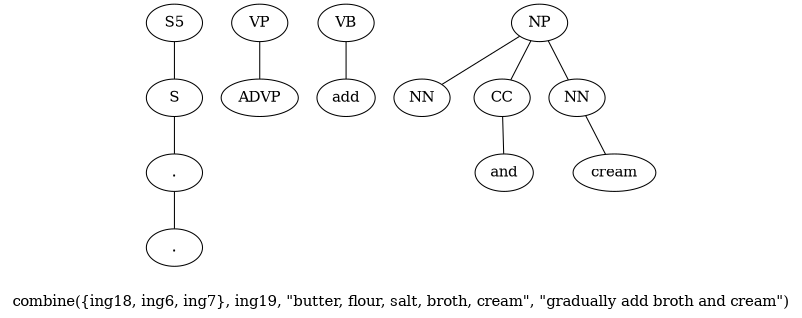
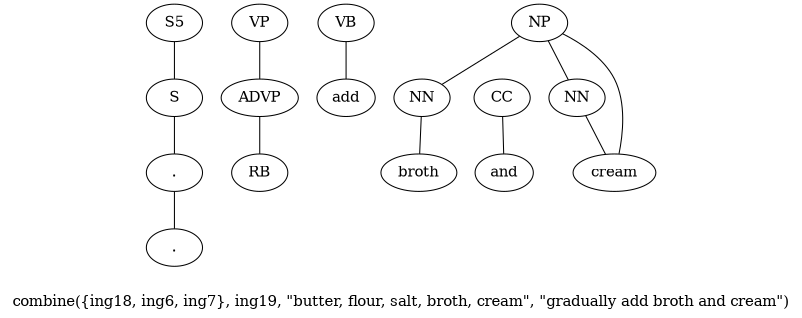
edge "NP" -- "CC": now "NP" -- "cream"
node "RB": added
node "broth": added
